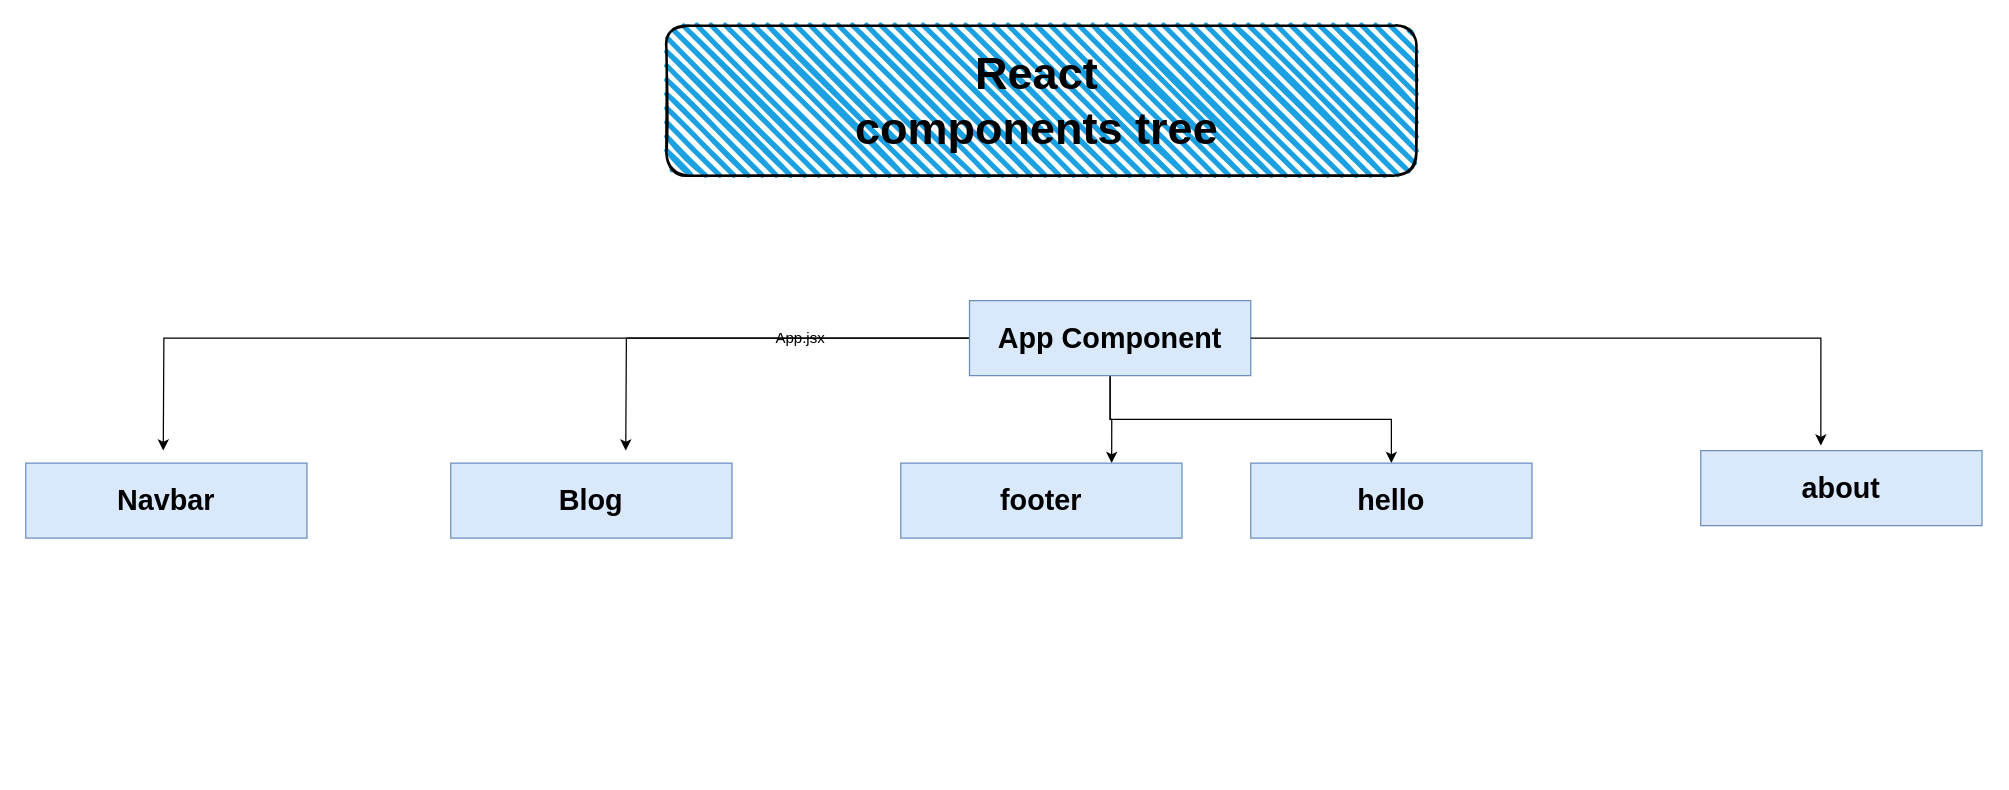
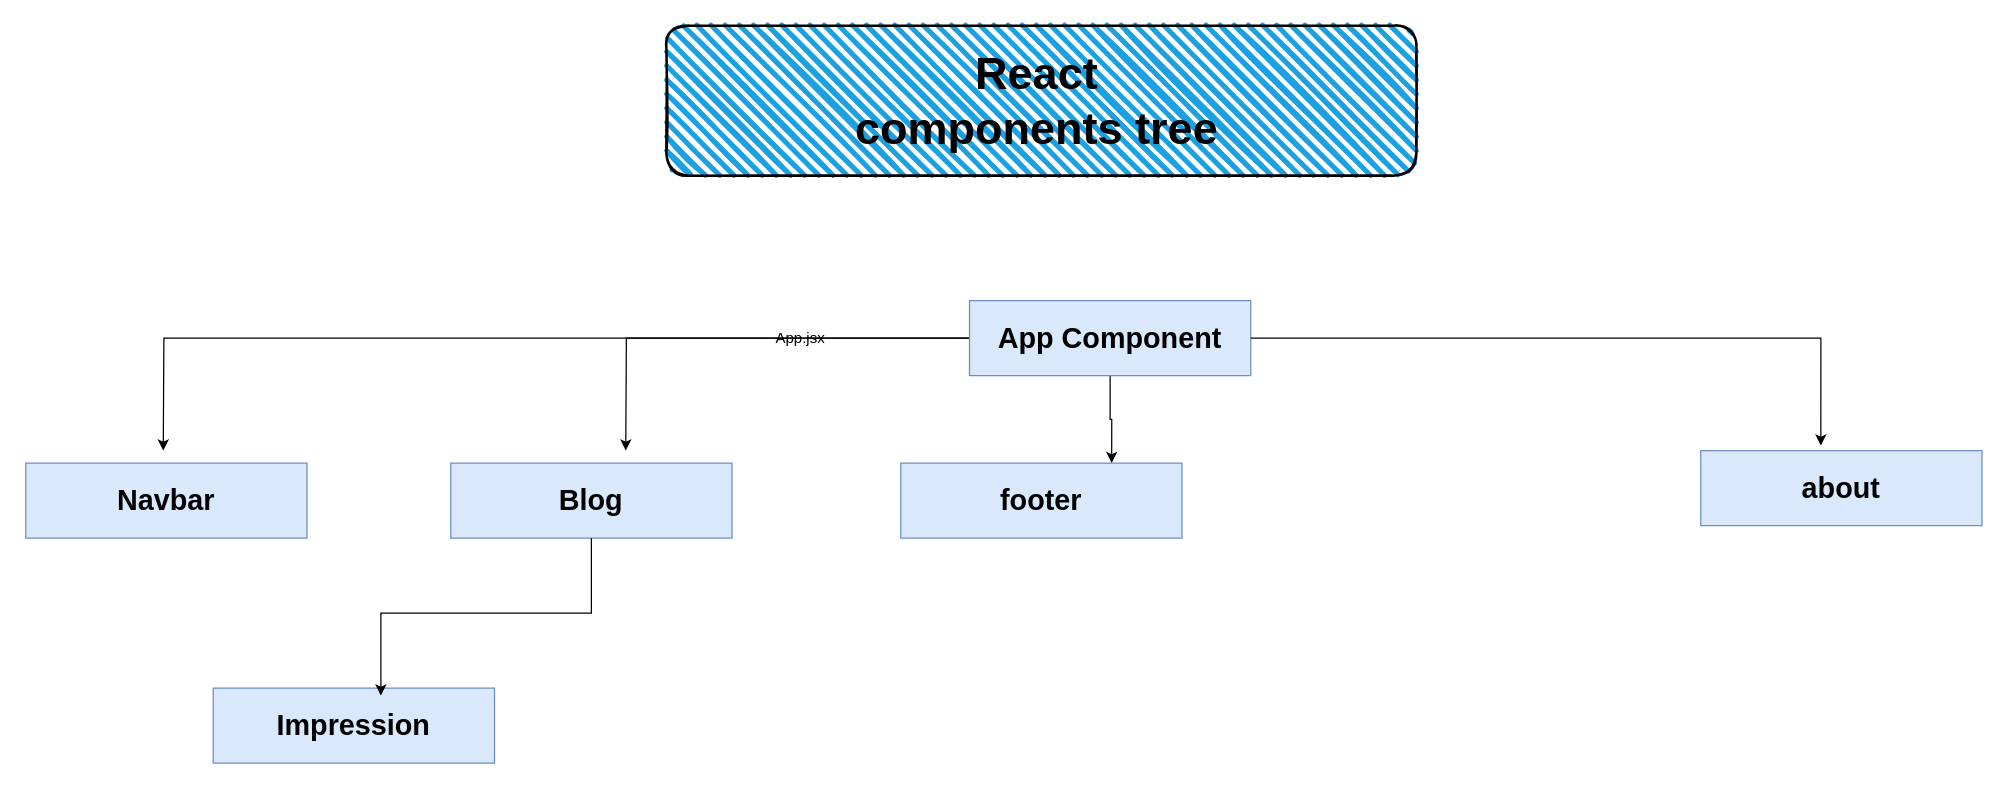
edge "App Component" -> "hello": removed
node "hello": removed
edge "Blog" -> "Impression": added
node "Impression": added
